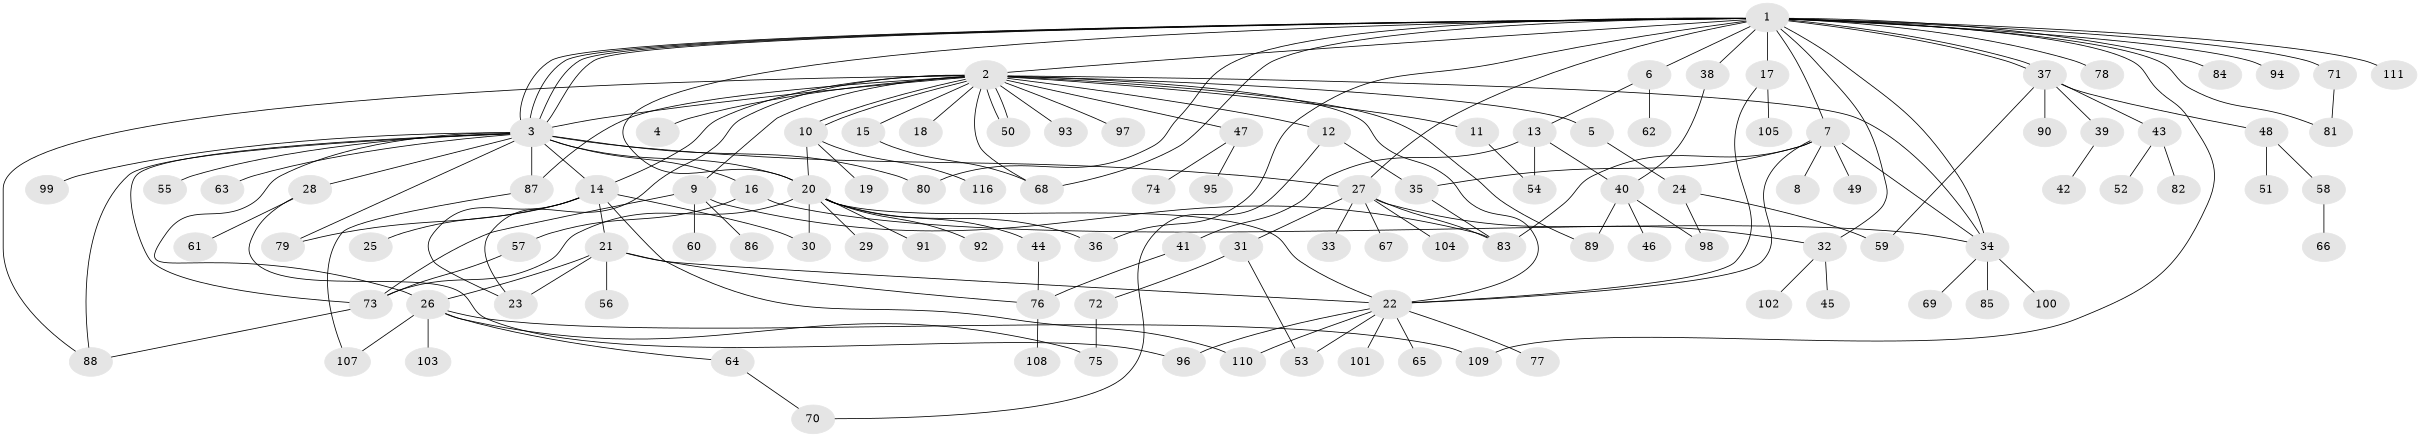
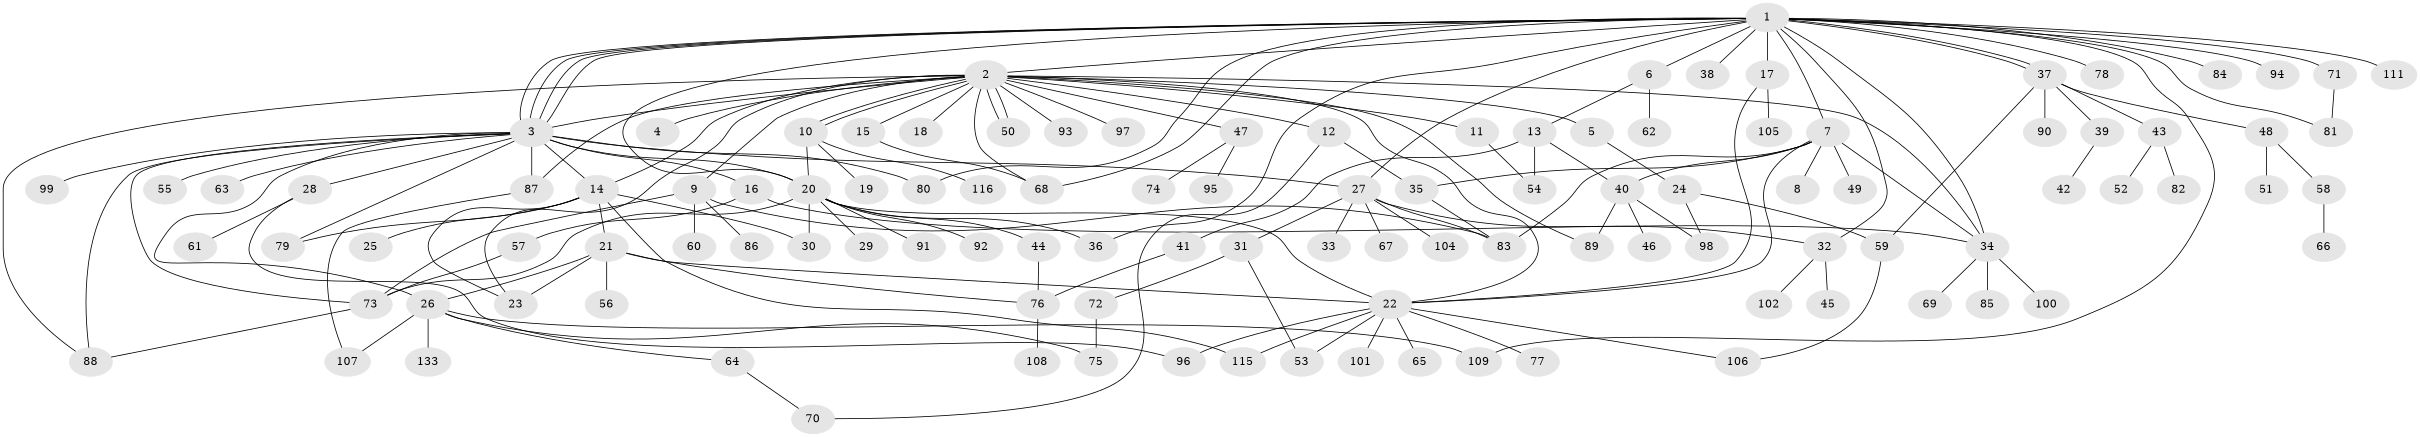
edge "38" -- "40": now "7" -- "40"
node "103": label "103" -> "133"
node "110": label "110" -> "115"
node "106": added
